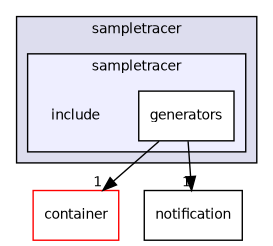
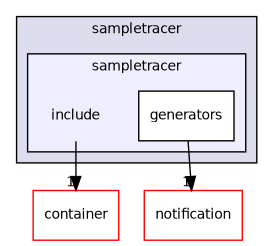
edge "generators" -> "container": now "include" -> "container"
node "notification": color black -> red
